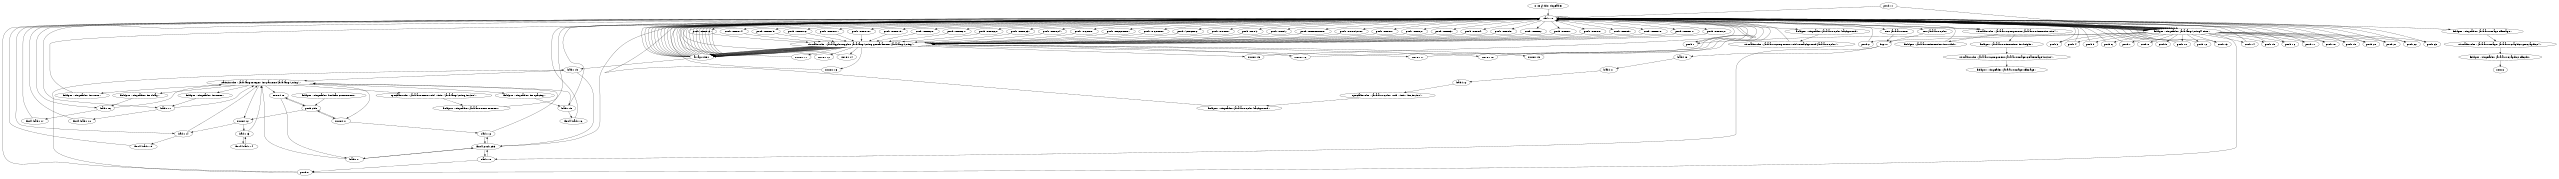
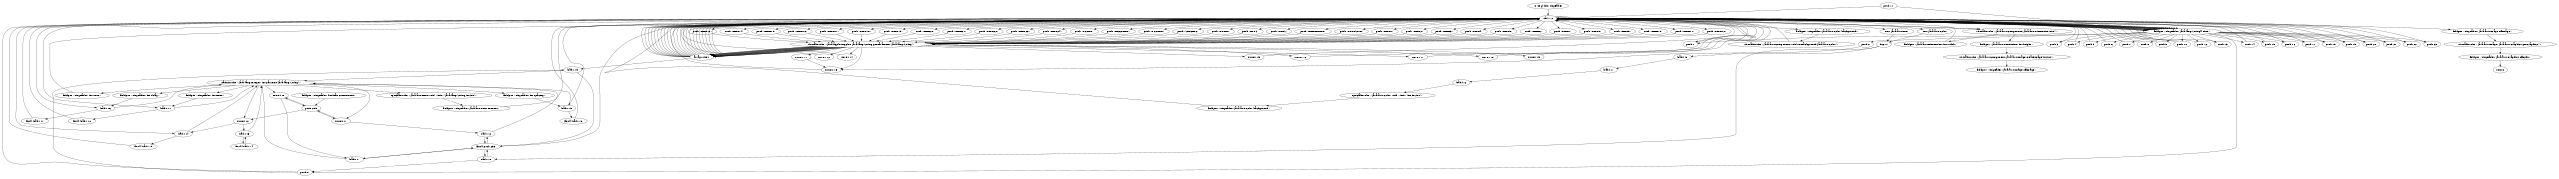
edge "store.r r1" -> "load.r r0": now "store.r r1" -> "store.r r3"
edge "push 2" -> "load.r r0": now "push 2" -> "store.r r3"
